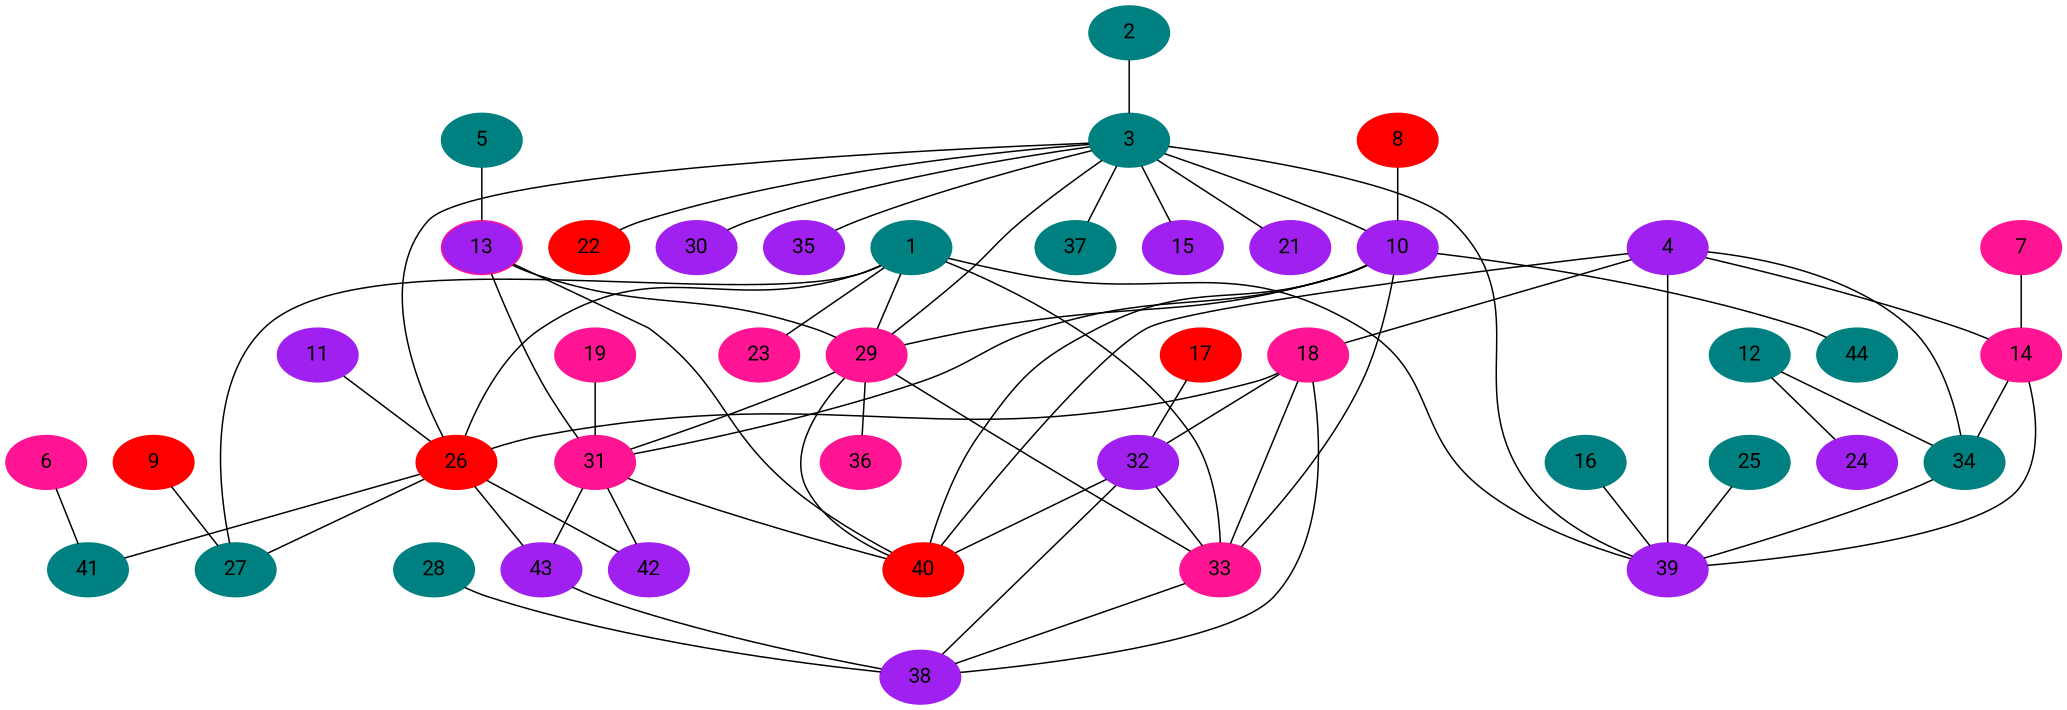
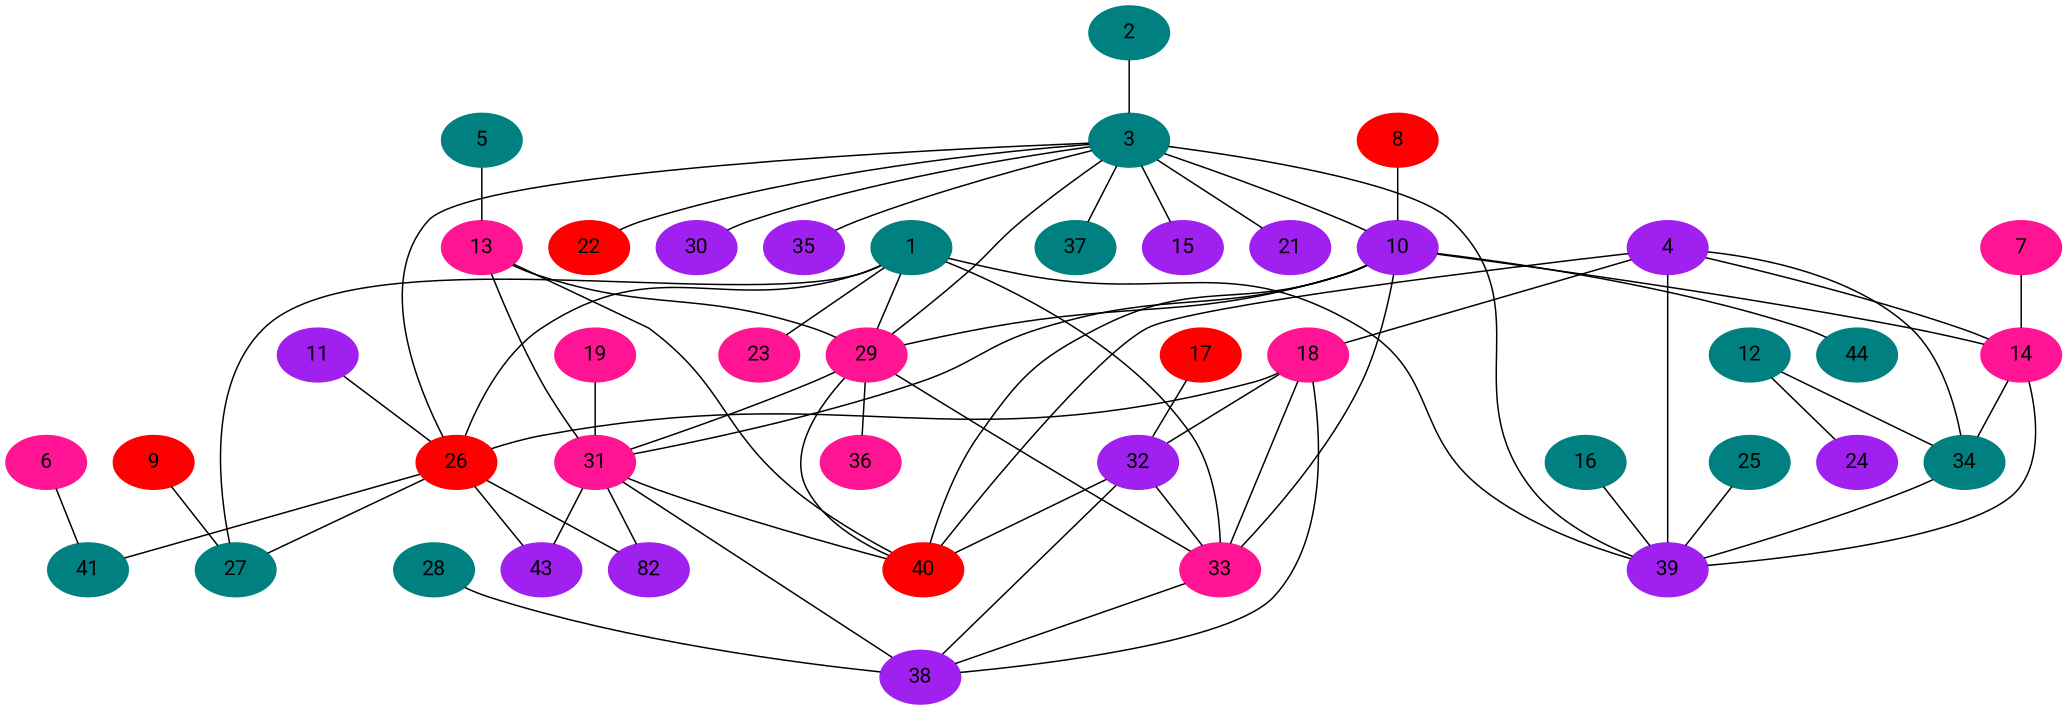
node "13": fillcolor purple -> deeppink
edge "10" -- "14": added
node "42": label "42" -> "82"
edge "43" -- "38": now "31" -- "38"
